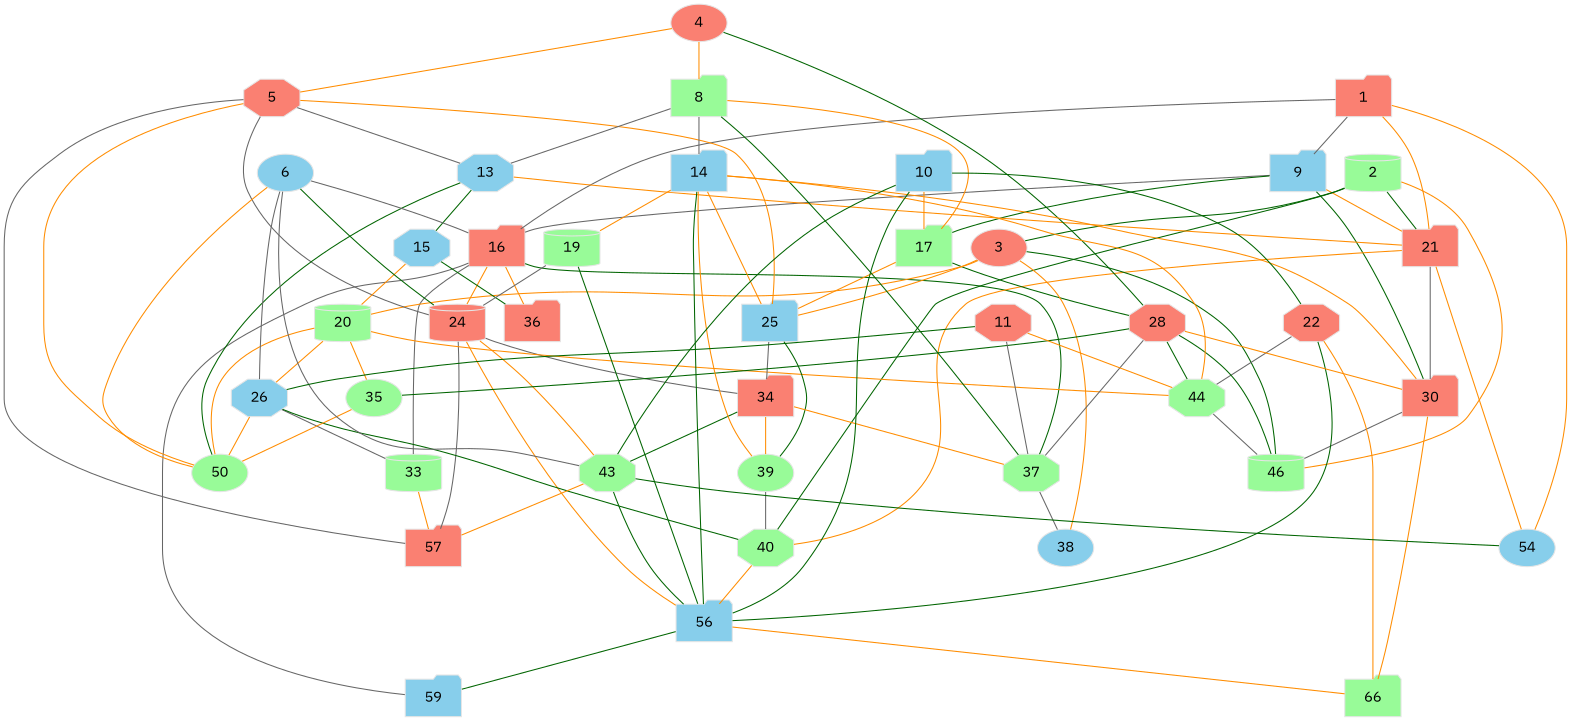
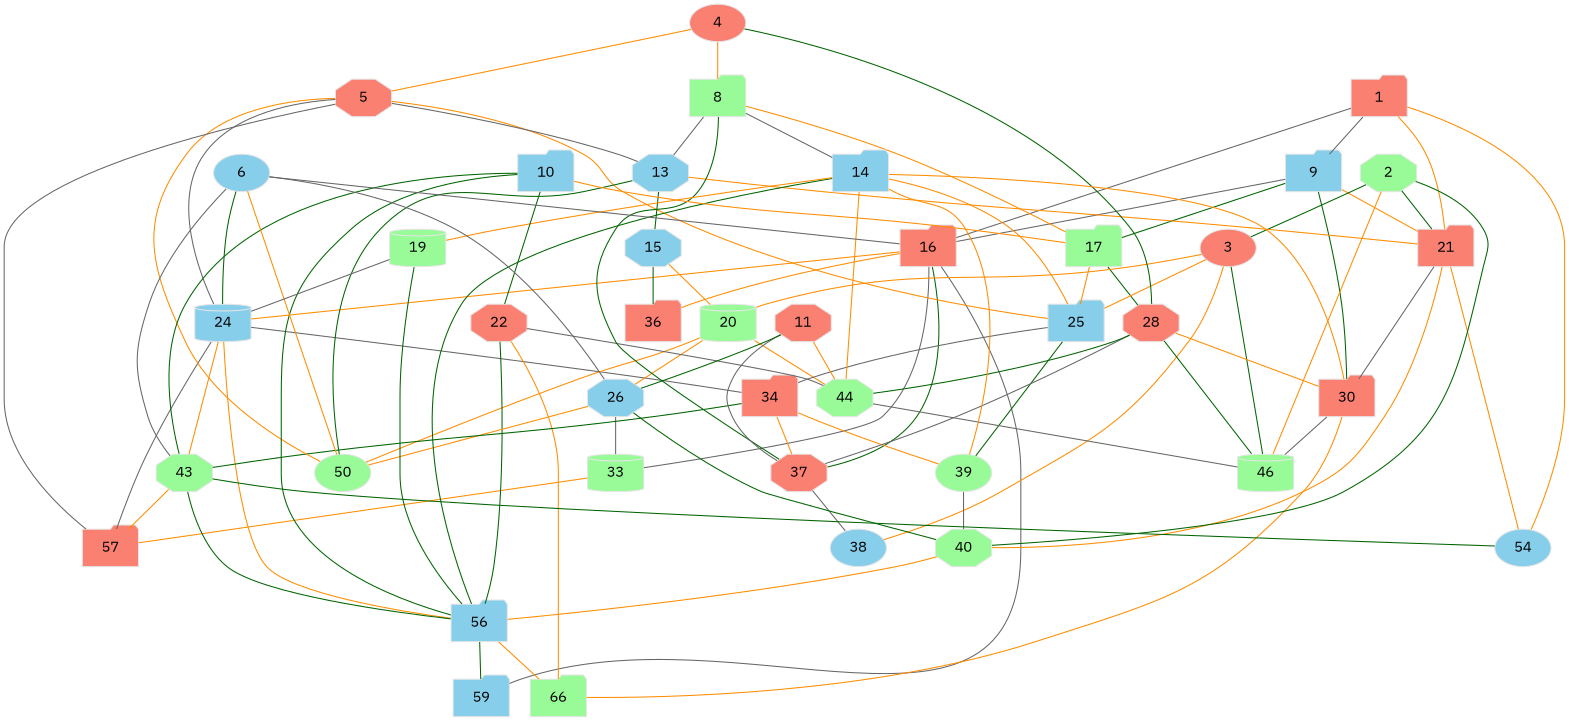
node "2": shape cylinder -> octagon
node "24": fillcolor salmon -> skyblue
node "35": removed
node "37": fillcolor palegreen -> salmon
